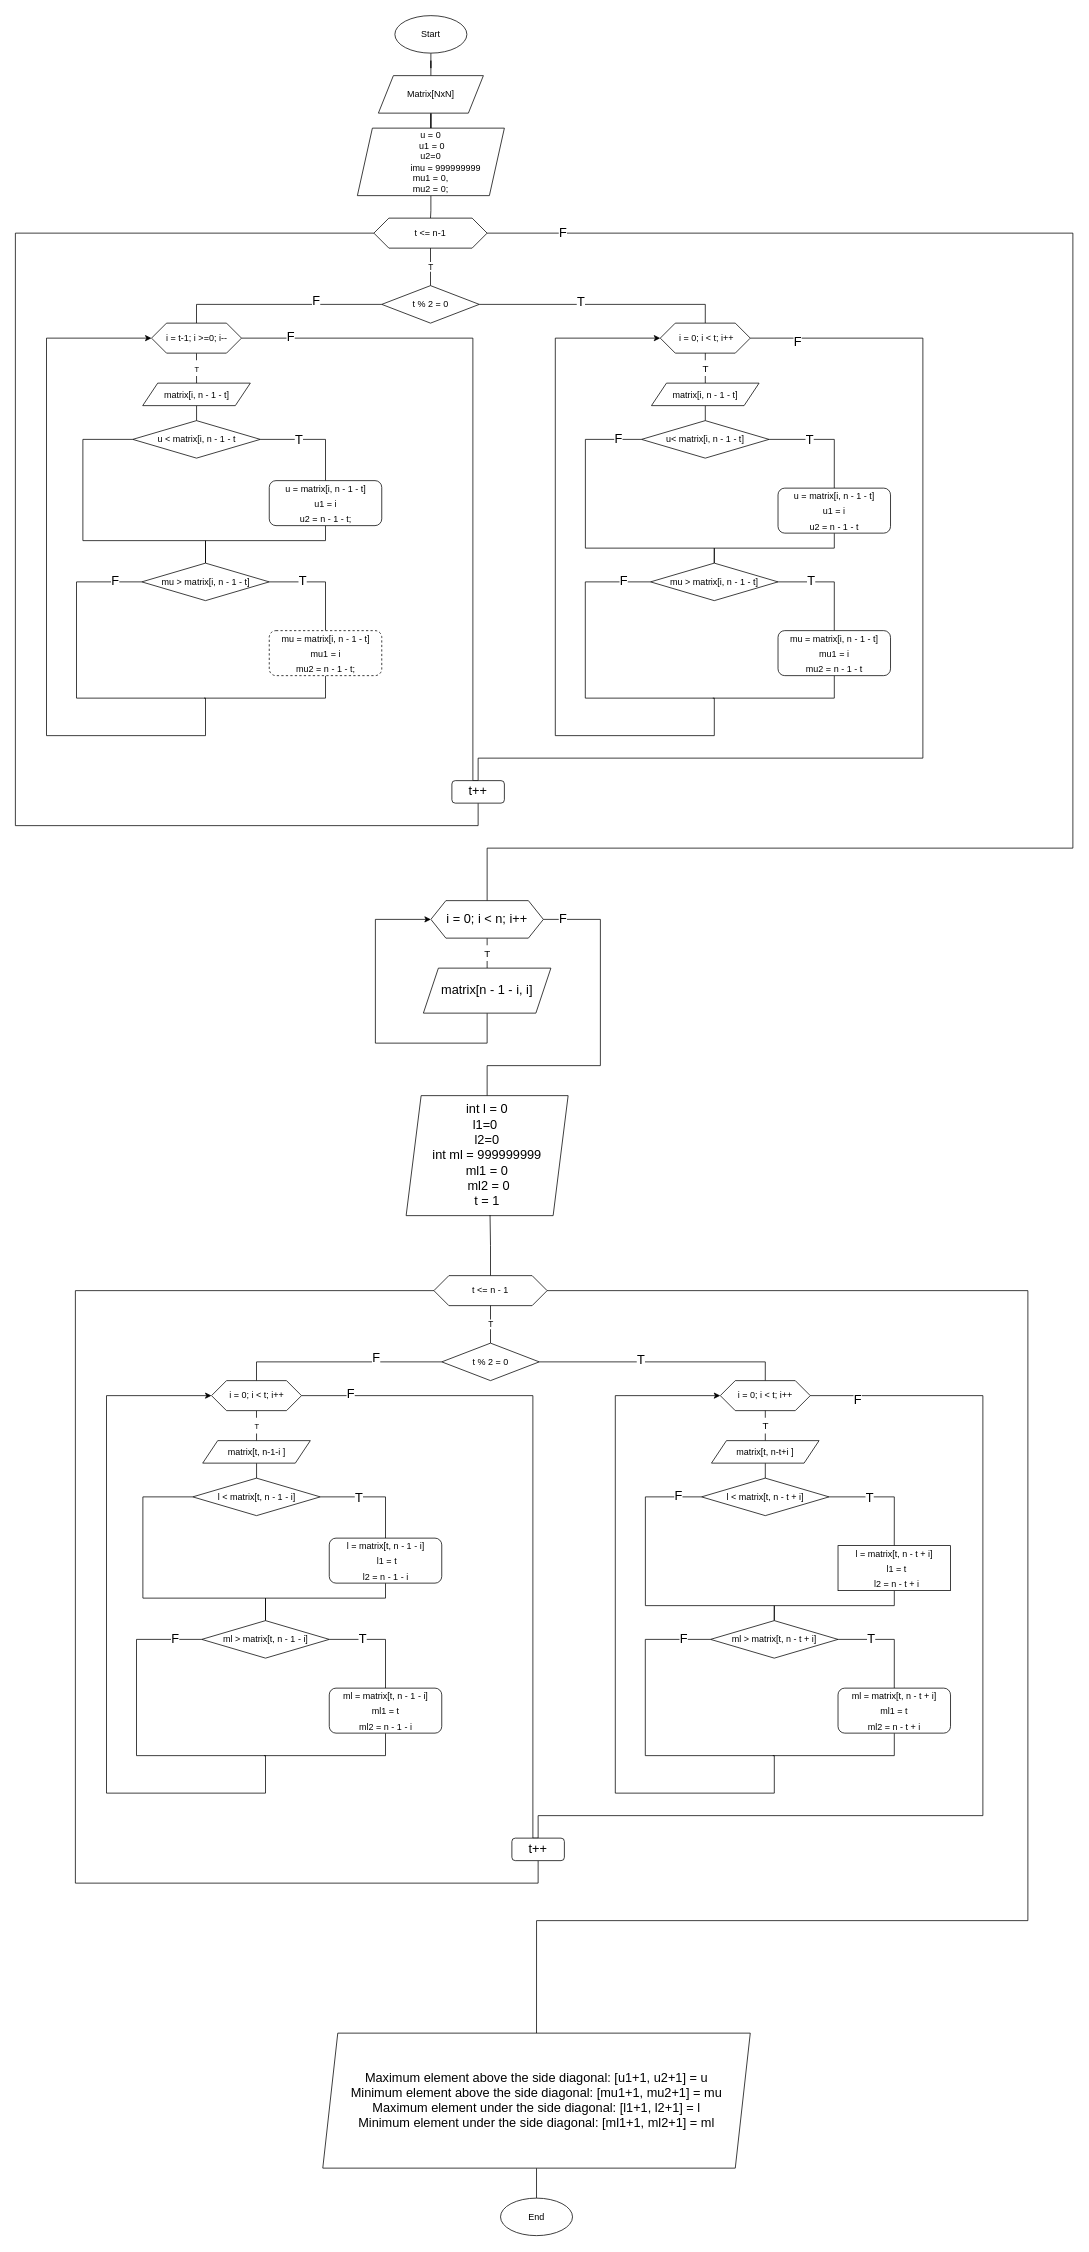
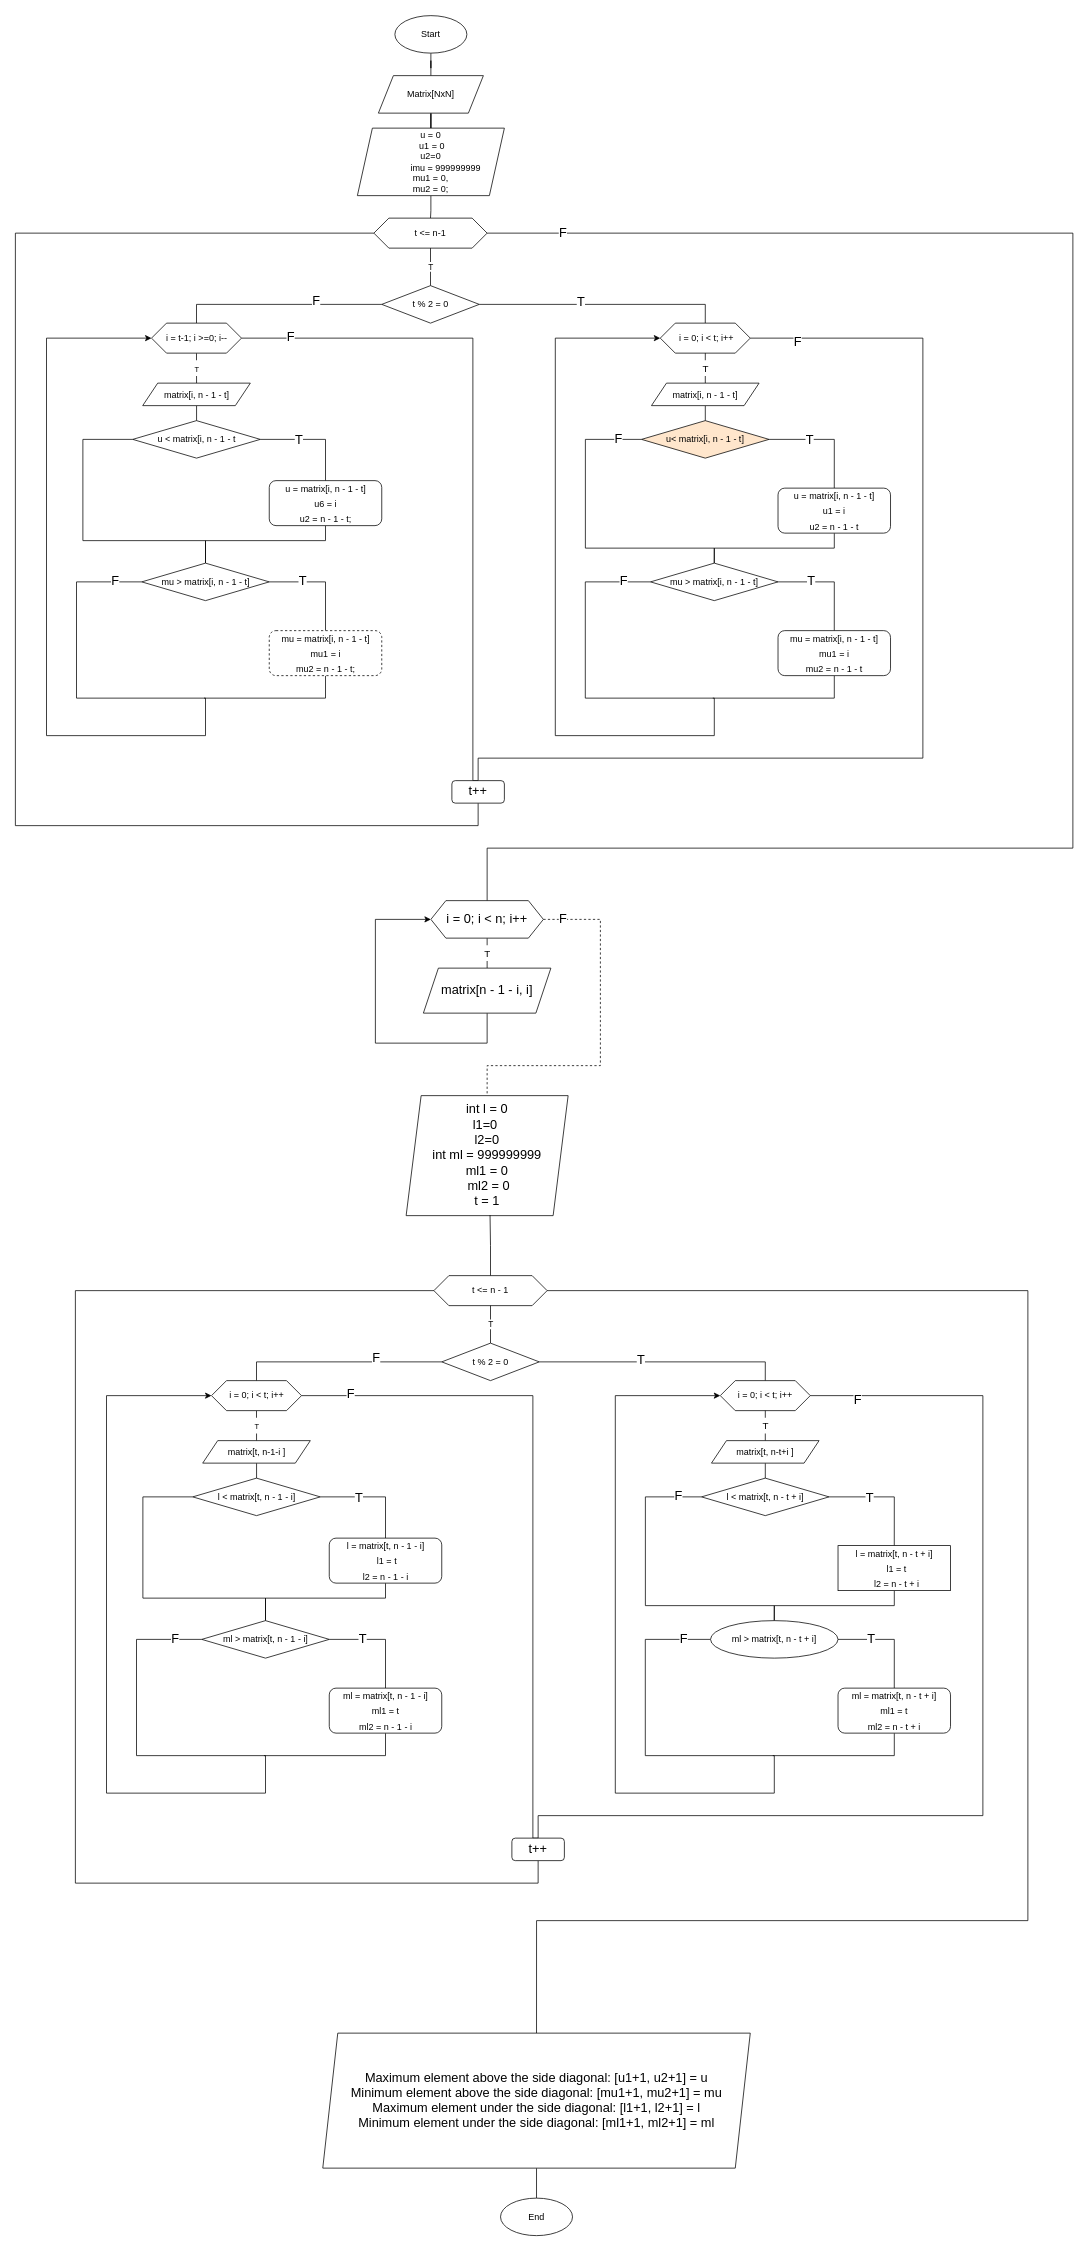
node "u< matrix[i, n - 1 - t]": fillcolor #ffffff -> #ffe6cc
node "u = matrix[i, n - 1 - t] u1 = i u2 = n - 1 - t;": label "u = matrix[i, n - 1 - t] u1 = i u2 = n - 1 - t;" -> "u = matrix[i, n - 1 - t] u6 = i u2 = n - 1 - t;"
edge "i = 0; i < n; i++" -- "int l = 0 l1=0 l2=0 int ml = 999999999 ml1 = 0 ml2 = 0 t = 1": style solid -> dashed
node "ml > matrix[t, n - t + i]": shape diamond -> ellipse
